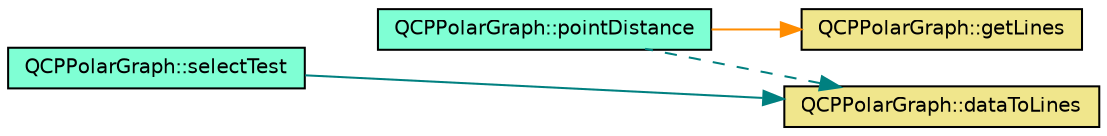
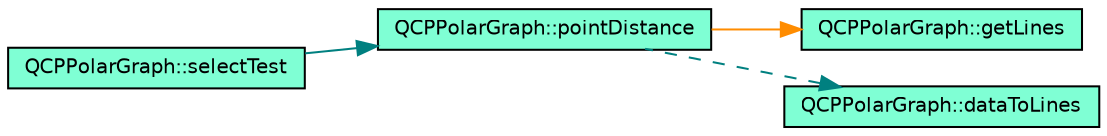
node "QCPPolarGraph::getLines": fillcolor khaki -> aquamarine
edge "QCPPolarGraph::selectTest" -> "QCPPolarGraph::dataToLines": now "QCPPolarGraph::selectTest" -> "QCPPolarGraph::pointDistance"
node "QCPPolarGraph::dataToLines": fillcolor khaki -> aquamarine
